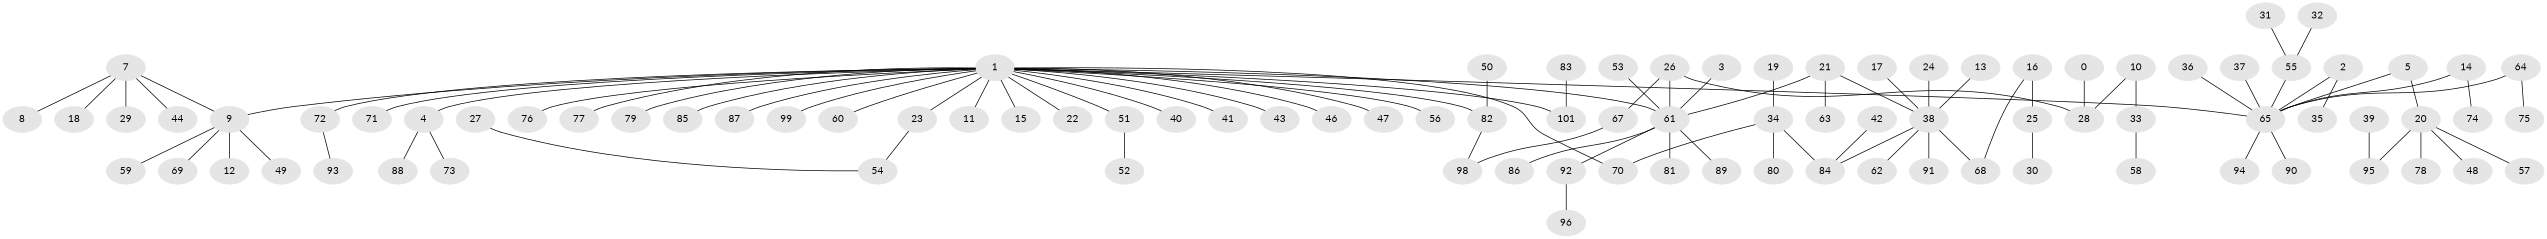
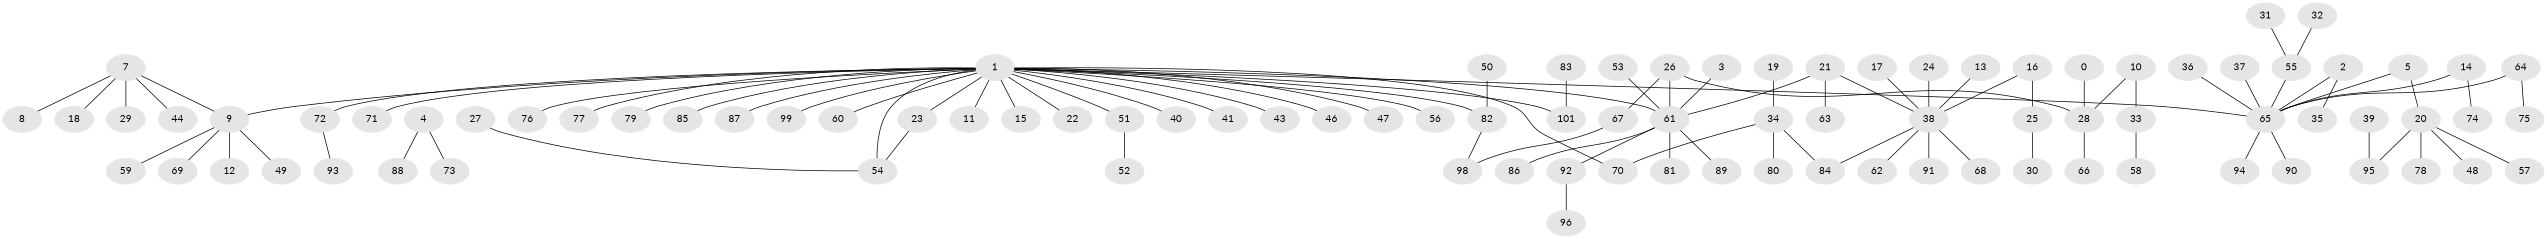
edge "1" -- "4": now "1" -- "54"
edge "16" -- "68": now "16" -- "38"
node "42": removed
node "66": added
